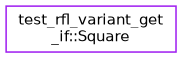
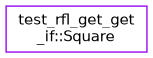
node "test_rfl_variant_get _if::Square": label "test_rfl_variant_get _if::Square" -> "test_rfl_get_get _if::Square"
